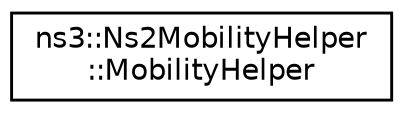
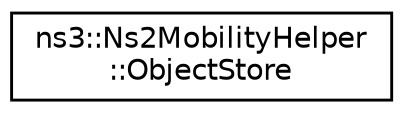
node "ns3::Ns2MobilityHelper ::MobilityHelper": label "ns3::Ns2MobilityHelper ::MobilityHelper" -> "ns3::Ns2MobilityHelper ::ObjectStore"
